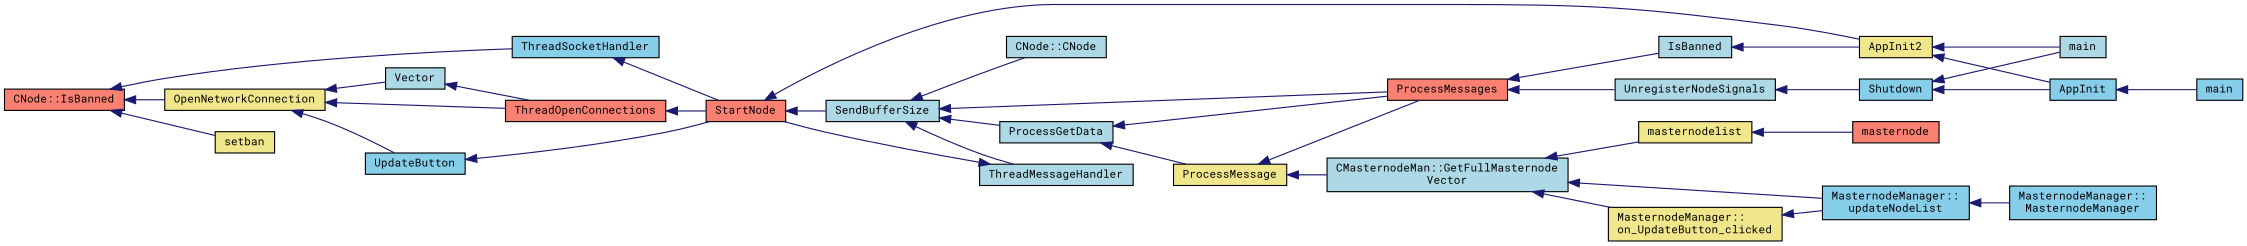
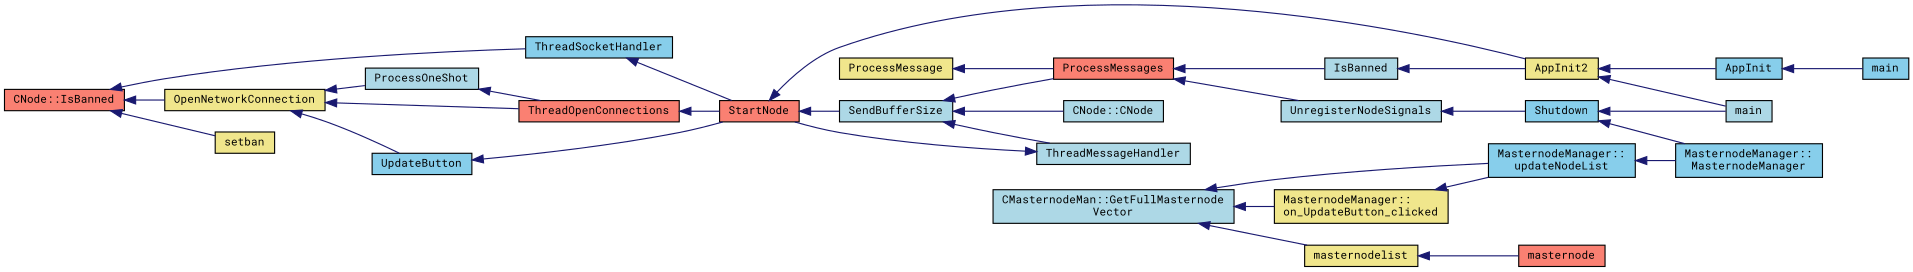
node "Vector": label "Vector" -> "ProcessOneShot"
edge "AppInit" -> "Shutdown": now "MasternodeManager:: MasternodeManager" -> "Shutdown"
node "ProcessGetData": removed
edge "CMasternodeMan::GetFullMasternode Vector" -> "ProcessMessage": removed
